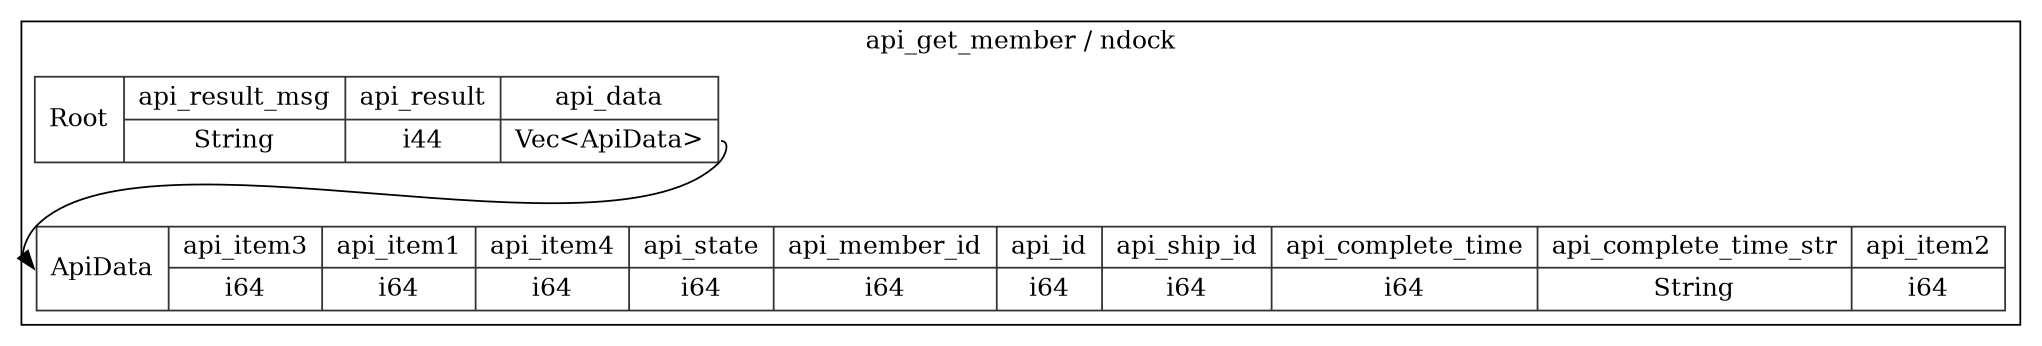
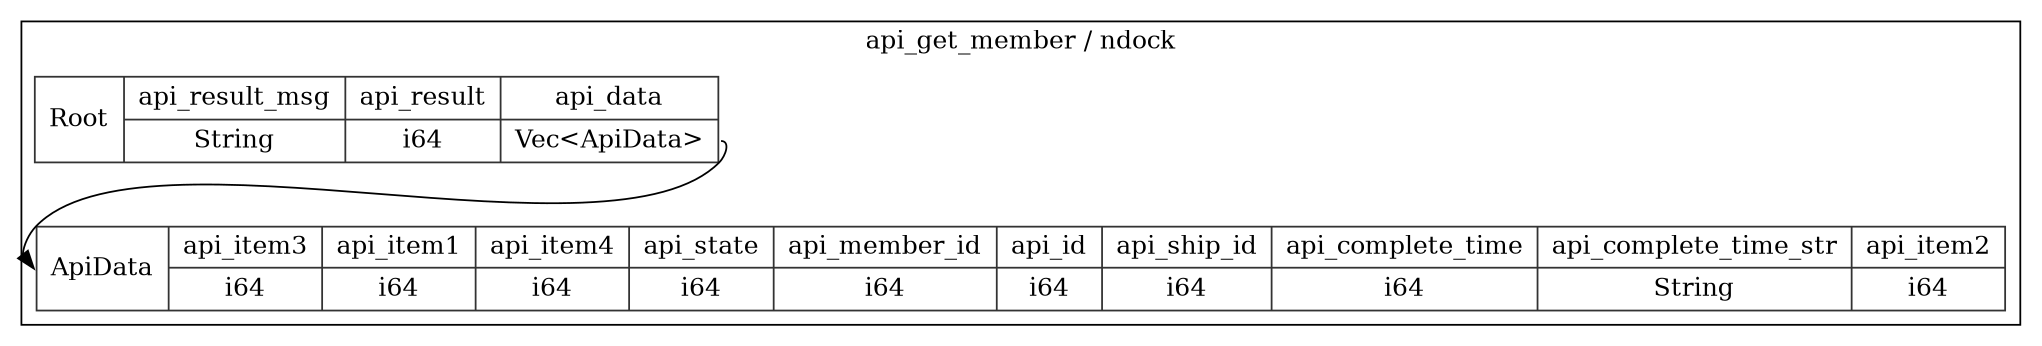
node "Root": text "i44" -> "i64"
